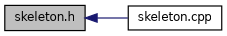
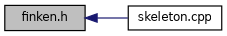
node "skeleton.h": label "skeleton.h" -> "finken.h"
